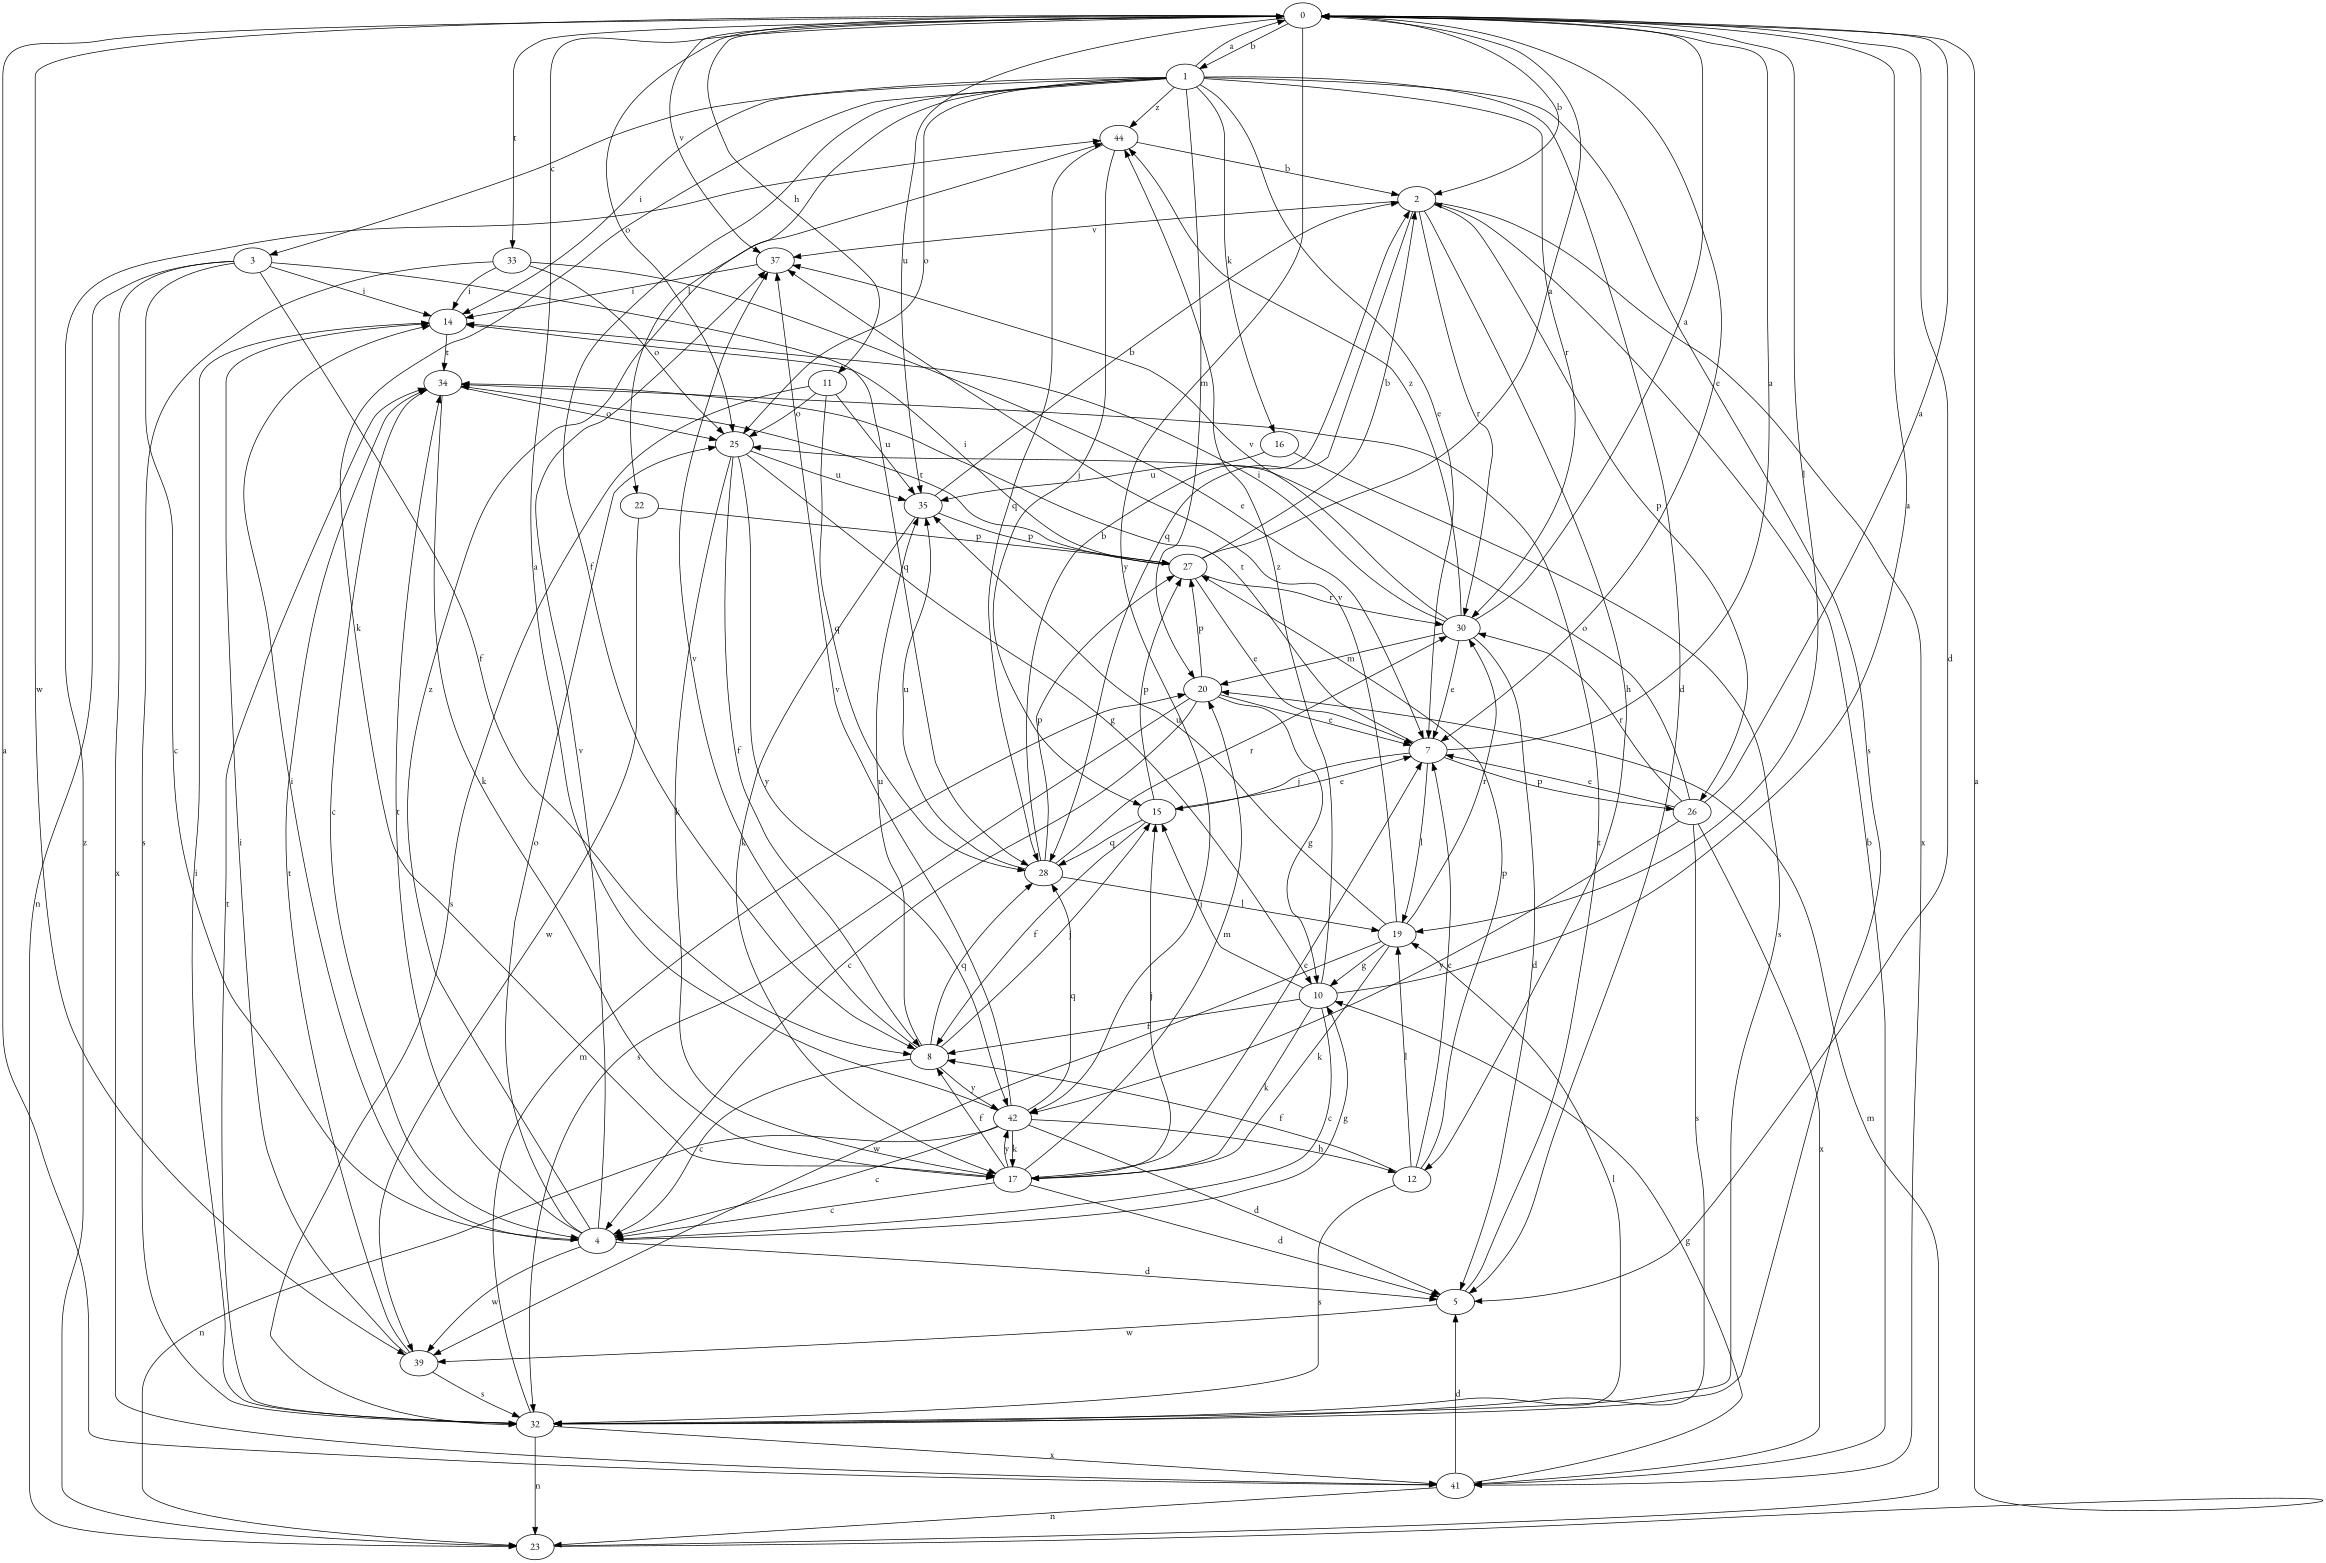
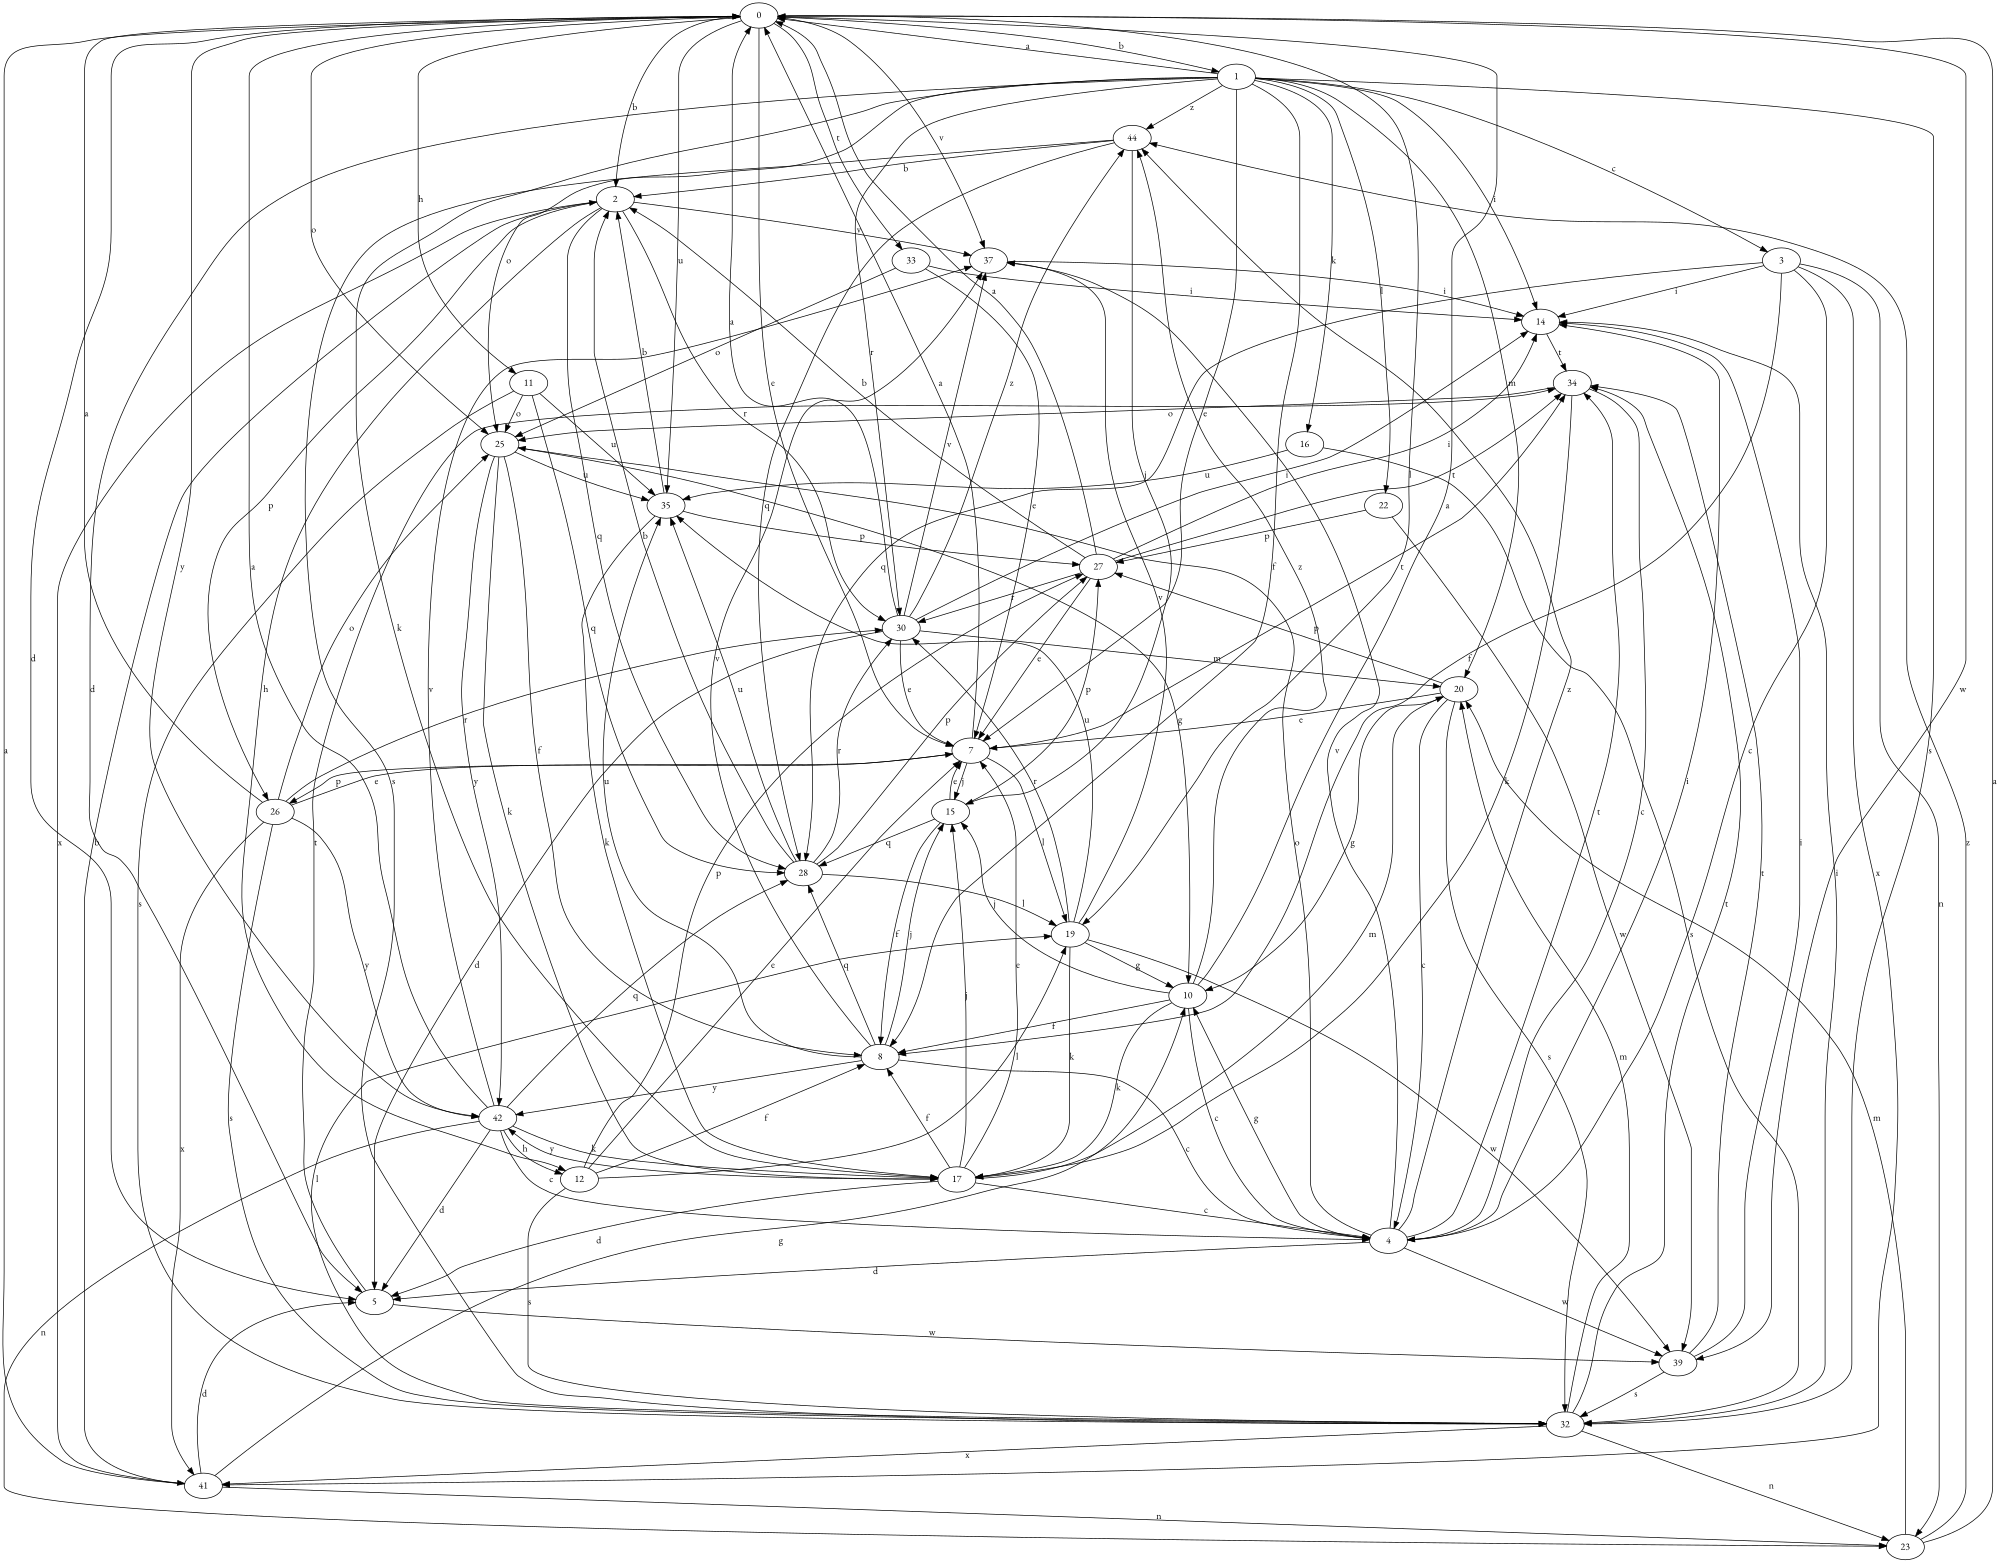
edge "33" -> "32": now "44" -> "32"
